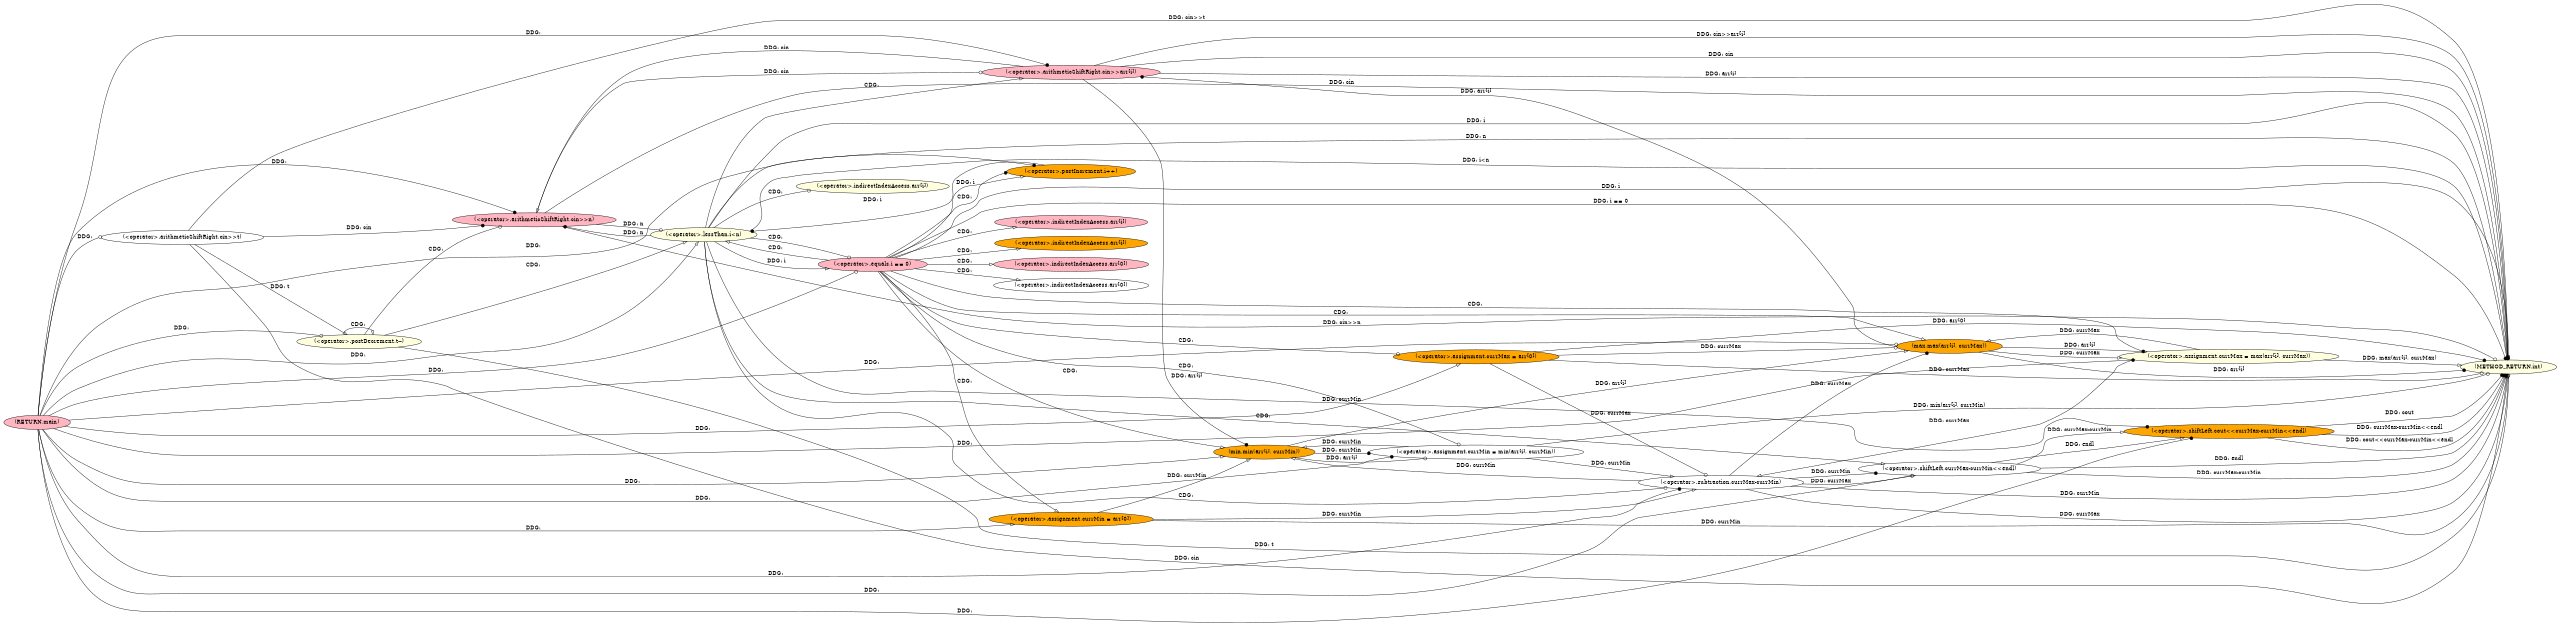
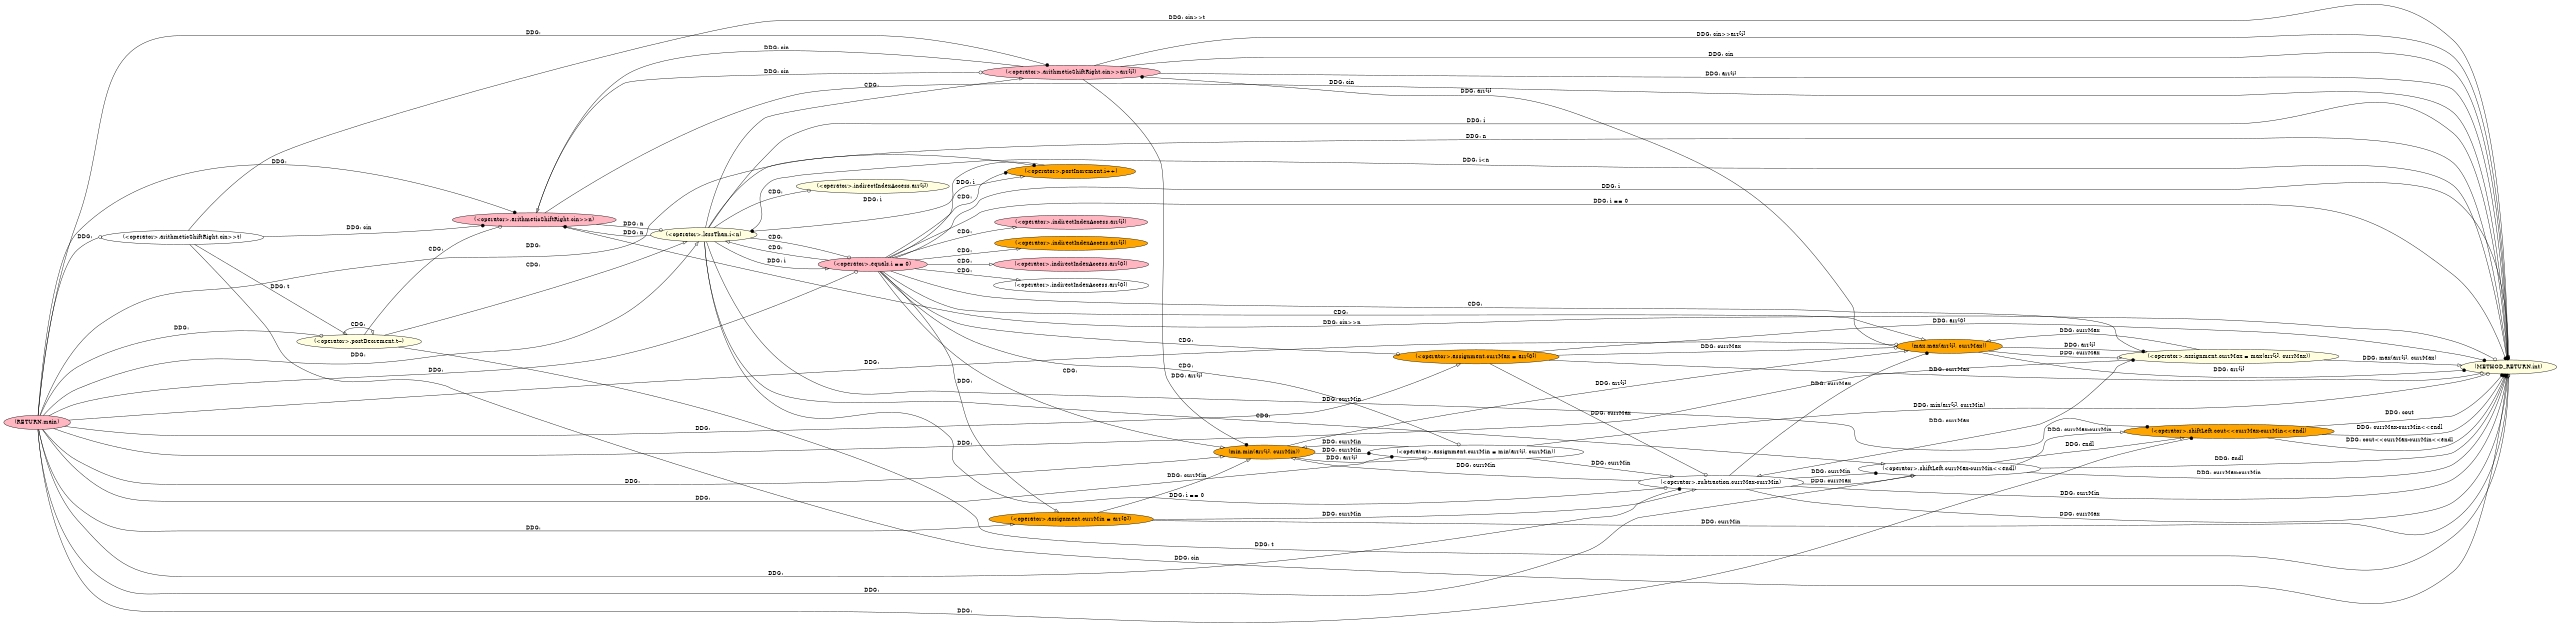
edge "(<operator>.equals,i == 0)" -> "(<operator>.assignment,currMin = arr[0])": label "CDG: " -> "DDG: "
edge "(<operator>.lessThan,i<n)" -> "(<operator>.subtraction,currMax-currMin)": label "CDG: " -> "DDG: i == 0"
